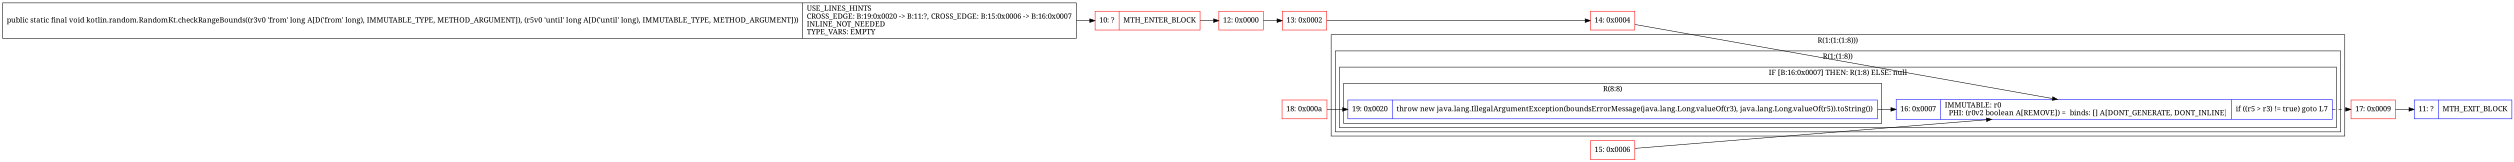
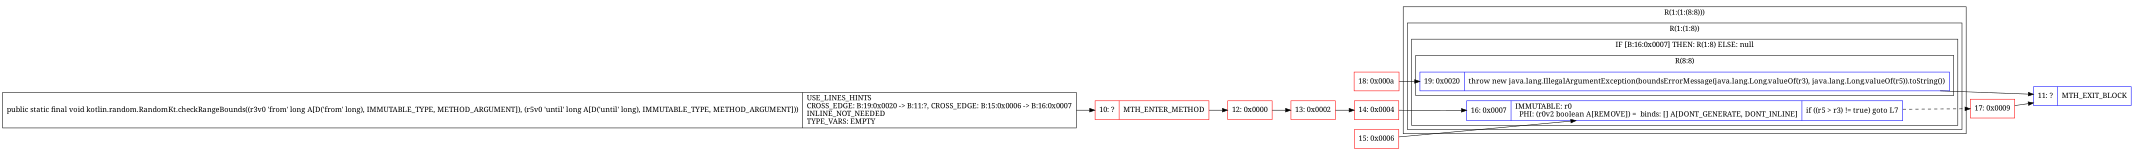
node "10: ?": text "MTH_ENTER_BLOCK" -> "MTH_ENTER_METHOD"
cluster "R(1:(1:(1:8)))": label "R(1:(1:(1:8)))" -> "R(1:(1:(8:8)))"
edge "19: 0x0020" -> "16: 0x0007": now "19: 0x0020" -> "11: ?"
